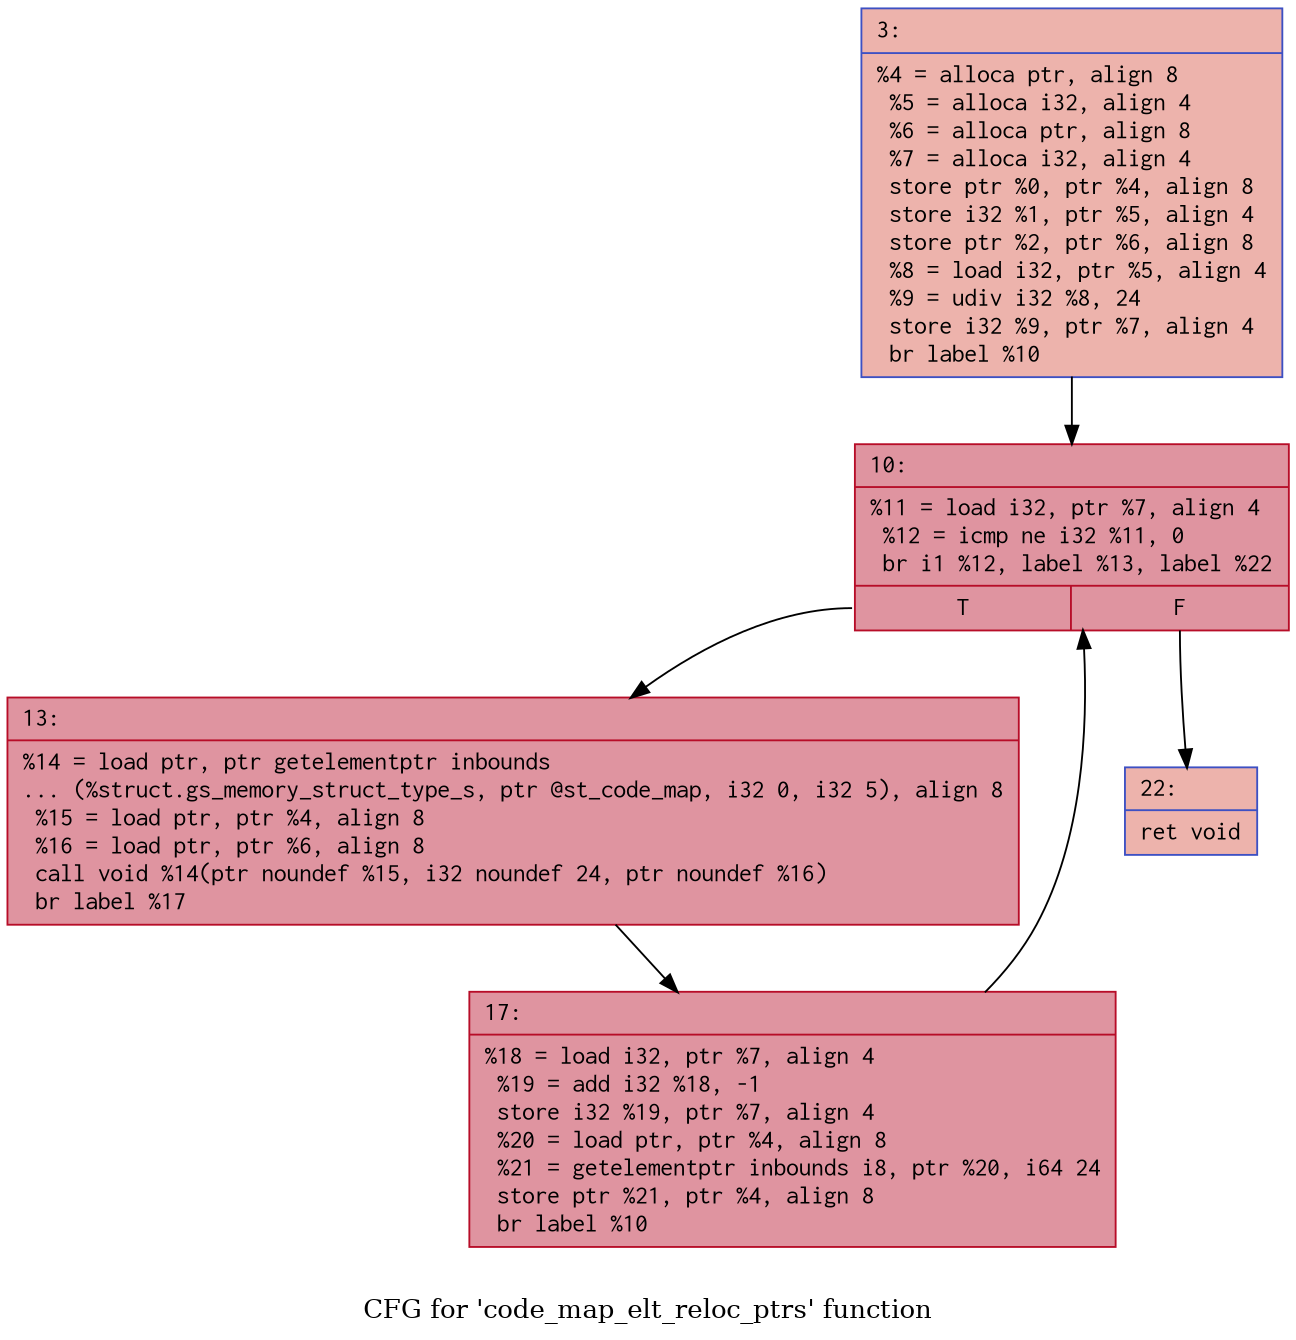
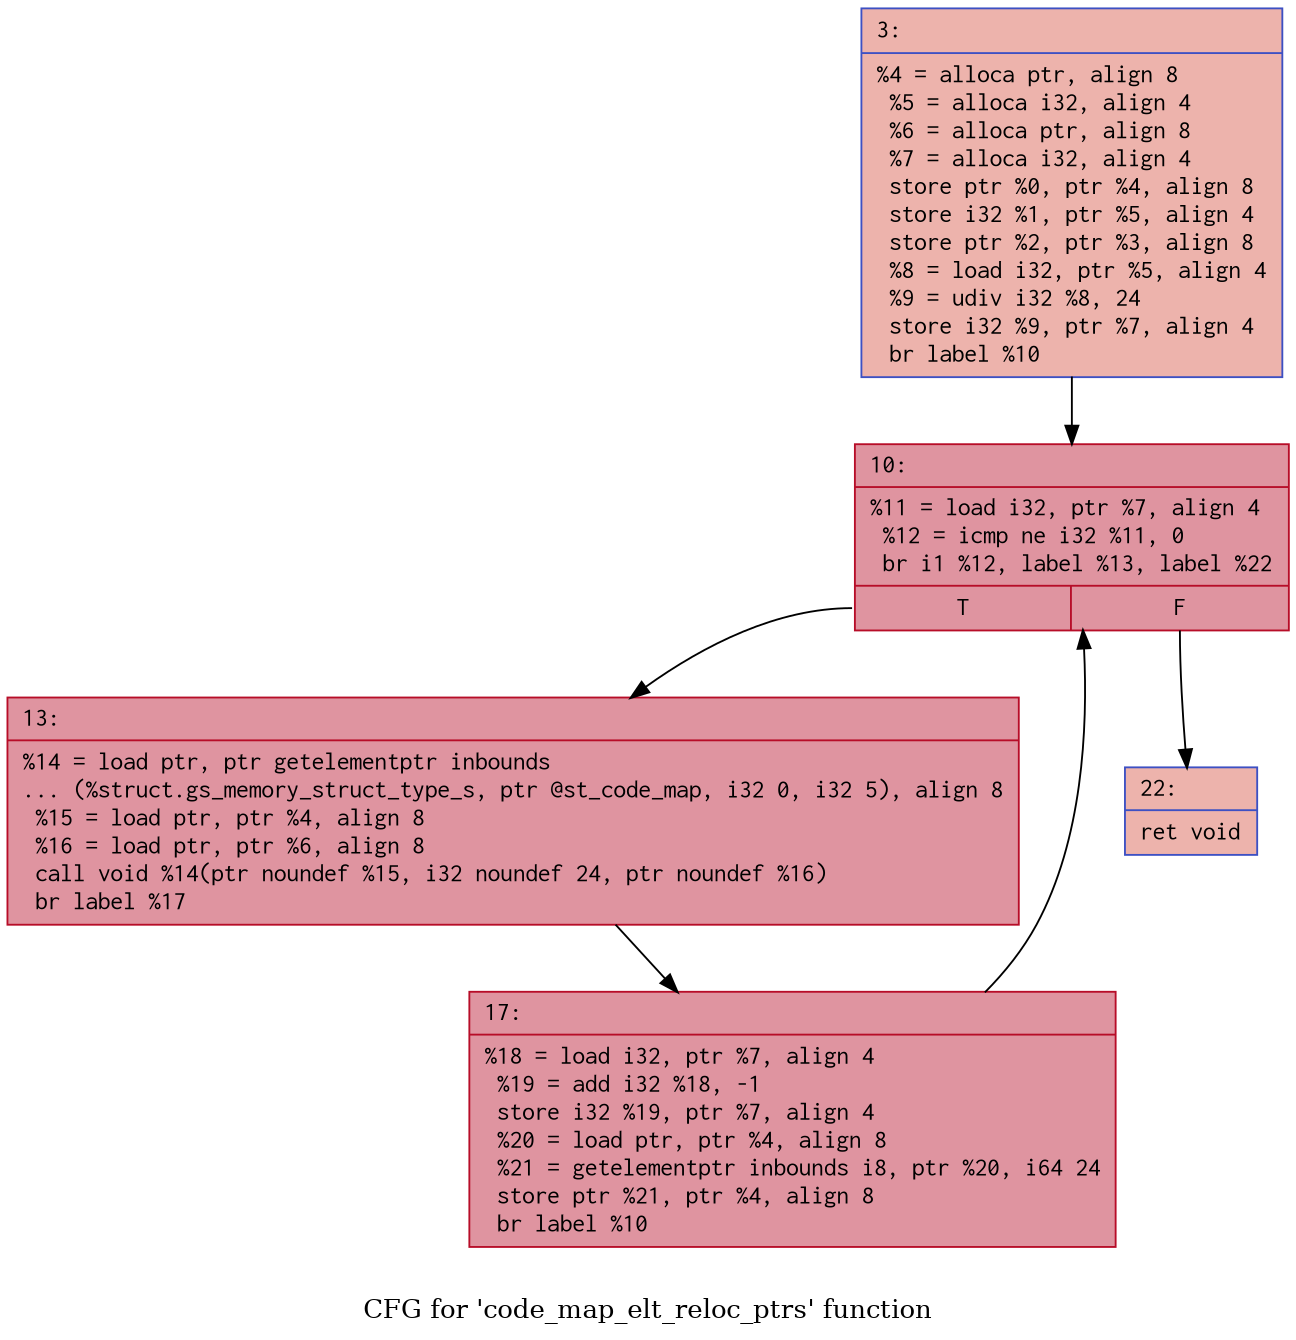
node "3:": text "store ptr %2, ptr %6, align 8" -> "store ptr %2, ptr %3, align 8"
